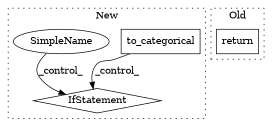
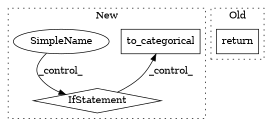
edge "to_categorical" -> "IfStatement": reversed
